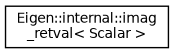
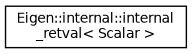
node "Eigen::internal::imag _retval< Scalar >": label "Eigen::internal::imag _retval< Scalar >" -> "Eigen::internal::internal _retval< Scalar >"
